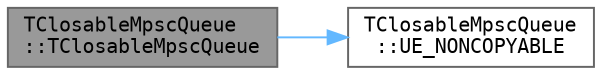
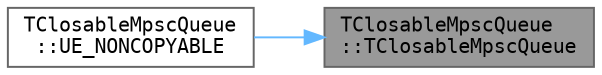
edge "TClosableMpscQueue ::TClosableMpscQueue" -> "TClosableMpscQueue ::UE_NONCOPYABLE": reversed
